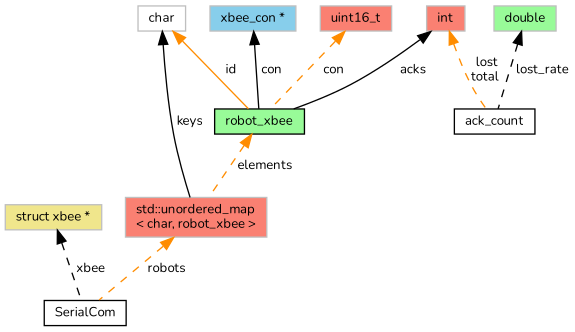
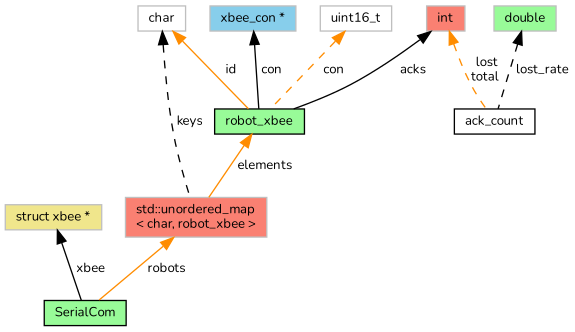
node "uint16_t": fillcolor salmon -> white
edge "std::unordered_map < char, robot_xbee >" -> "char": style solid -> dashed
edge "std::unordered_map < char, robot_xbee >" -> "robot_xbee": style dashed -> solid
edge "SerialCom" -> "struct xbee *": style dashed -> solid
edge "SerialCom" -> "std::unordered_map < char, robot_xbee >": style dashed -> solid
node "SerialCom": fillcolor white -> palegreen
